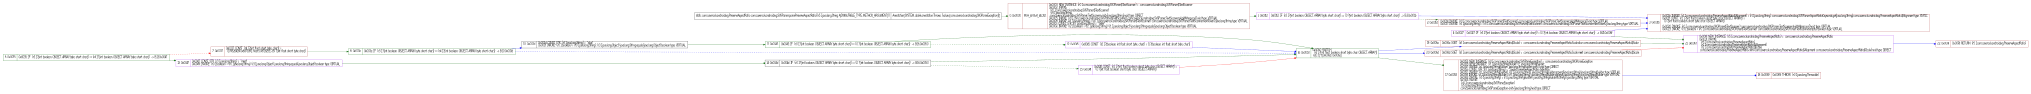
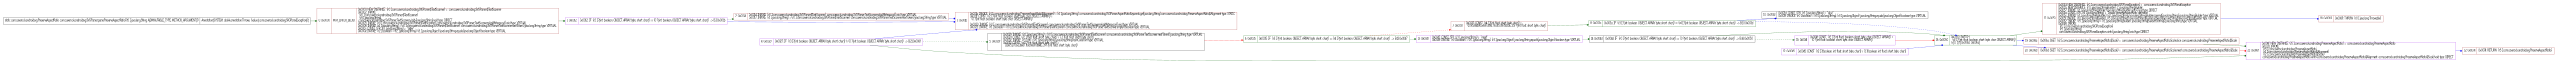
node "5: 0x0029": added
node "11: 0x0043": removed
